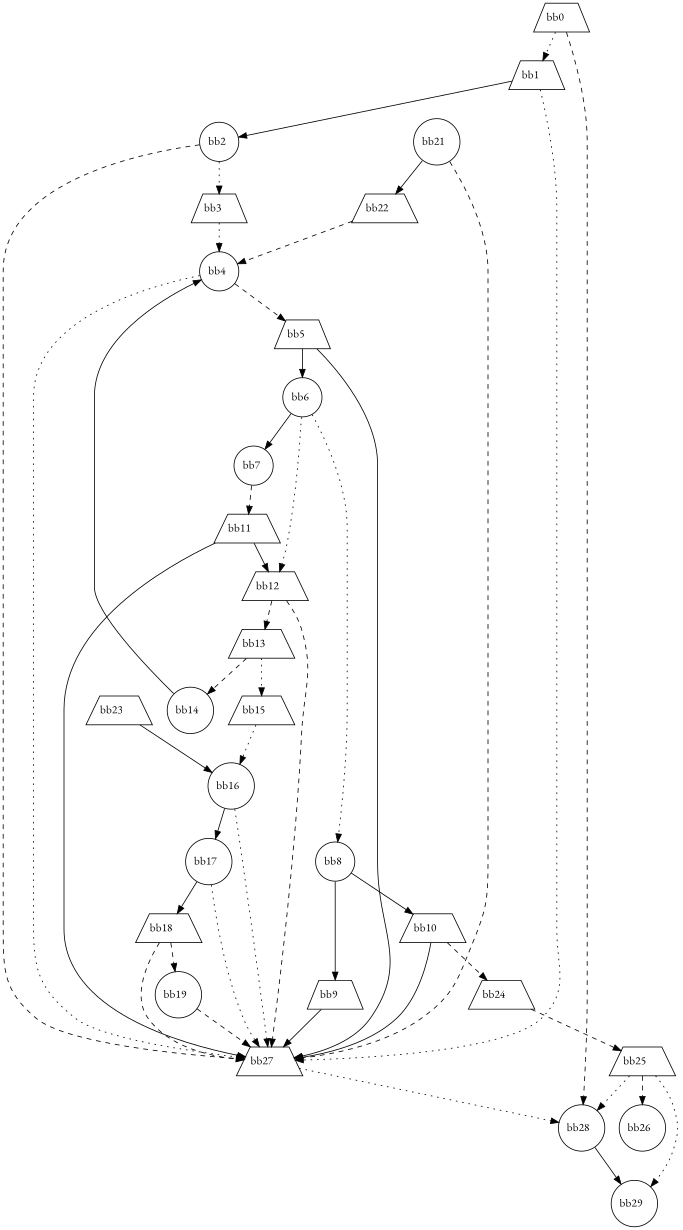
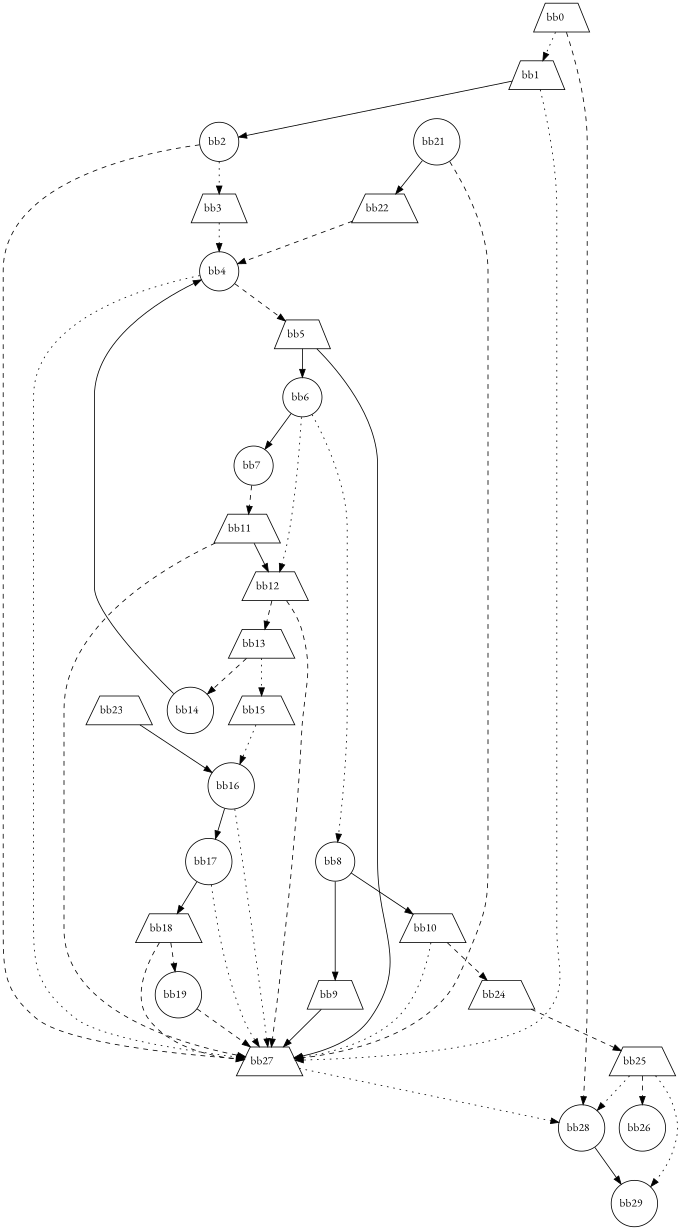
edge "bb11" -> "bb27": style solid -> dashed
edge "bb10" -> "bb27": style solid -> dotted
